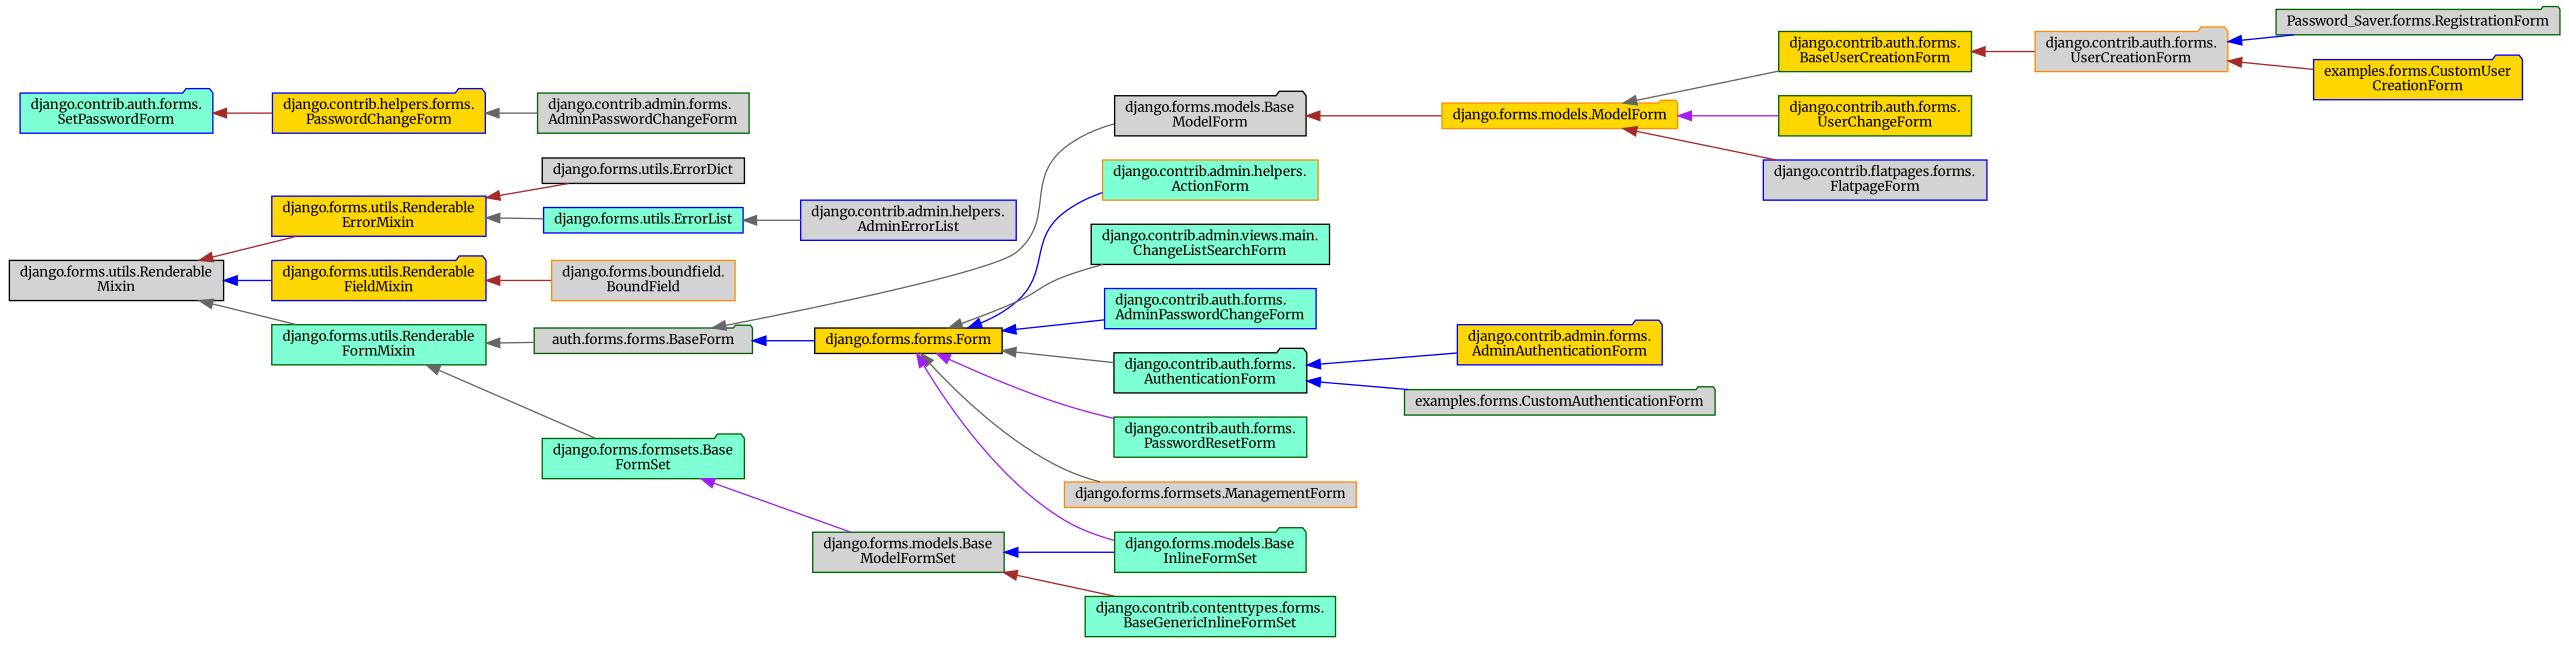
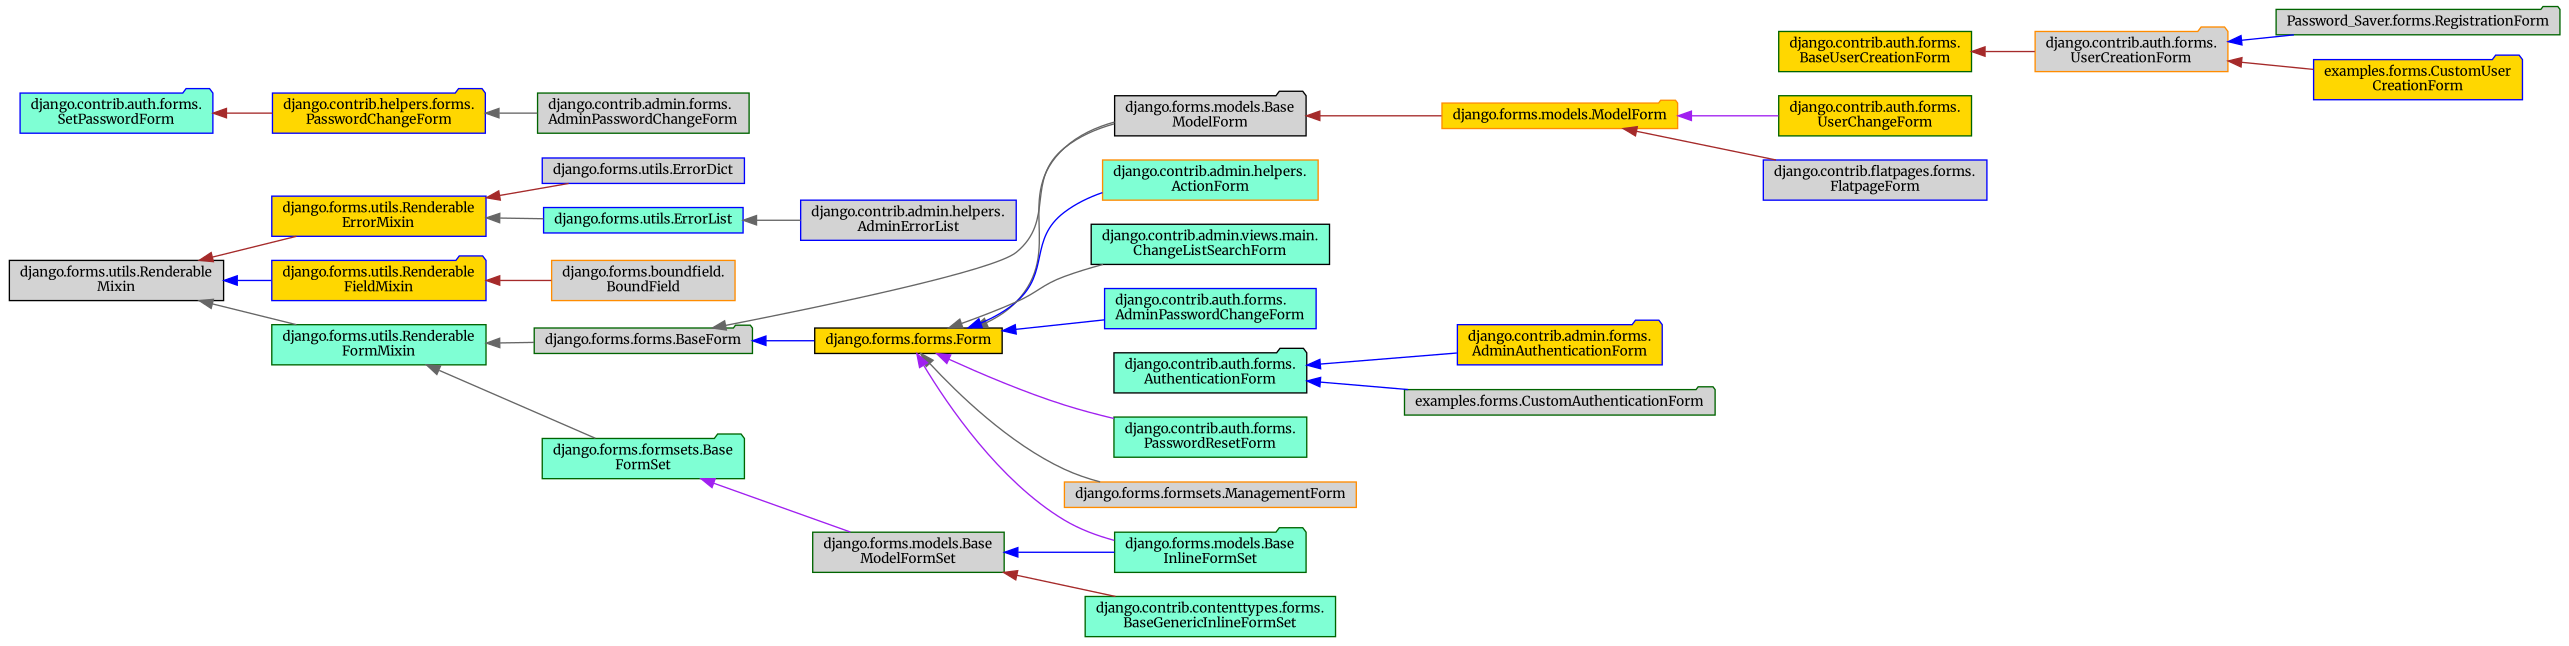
edge "django.contrib.auth.forms. BaseUserCreationForm" -> "django.forms.models.ModelForm": removed
node "django.forms.utils.ErrorDict": color black -> blue
node "auth.forms.forms.BaseForm": label "auth.forms.forms.BaseForm" -> "django.forms.forms.BaseForm"
edge "django.contrib.auth.forms. AuthenticationForm" -> "django.forms.forms.Form": now "django.forms.models.Base ModelForm" -> "django.forms.forms.Form"
